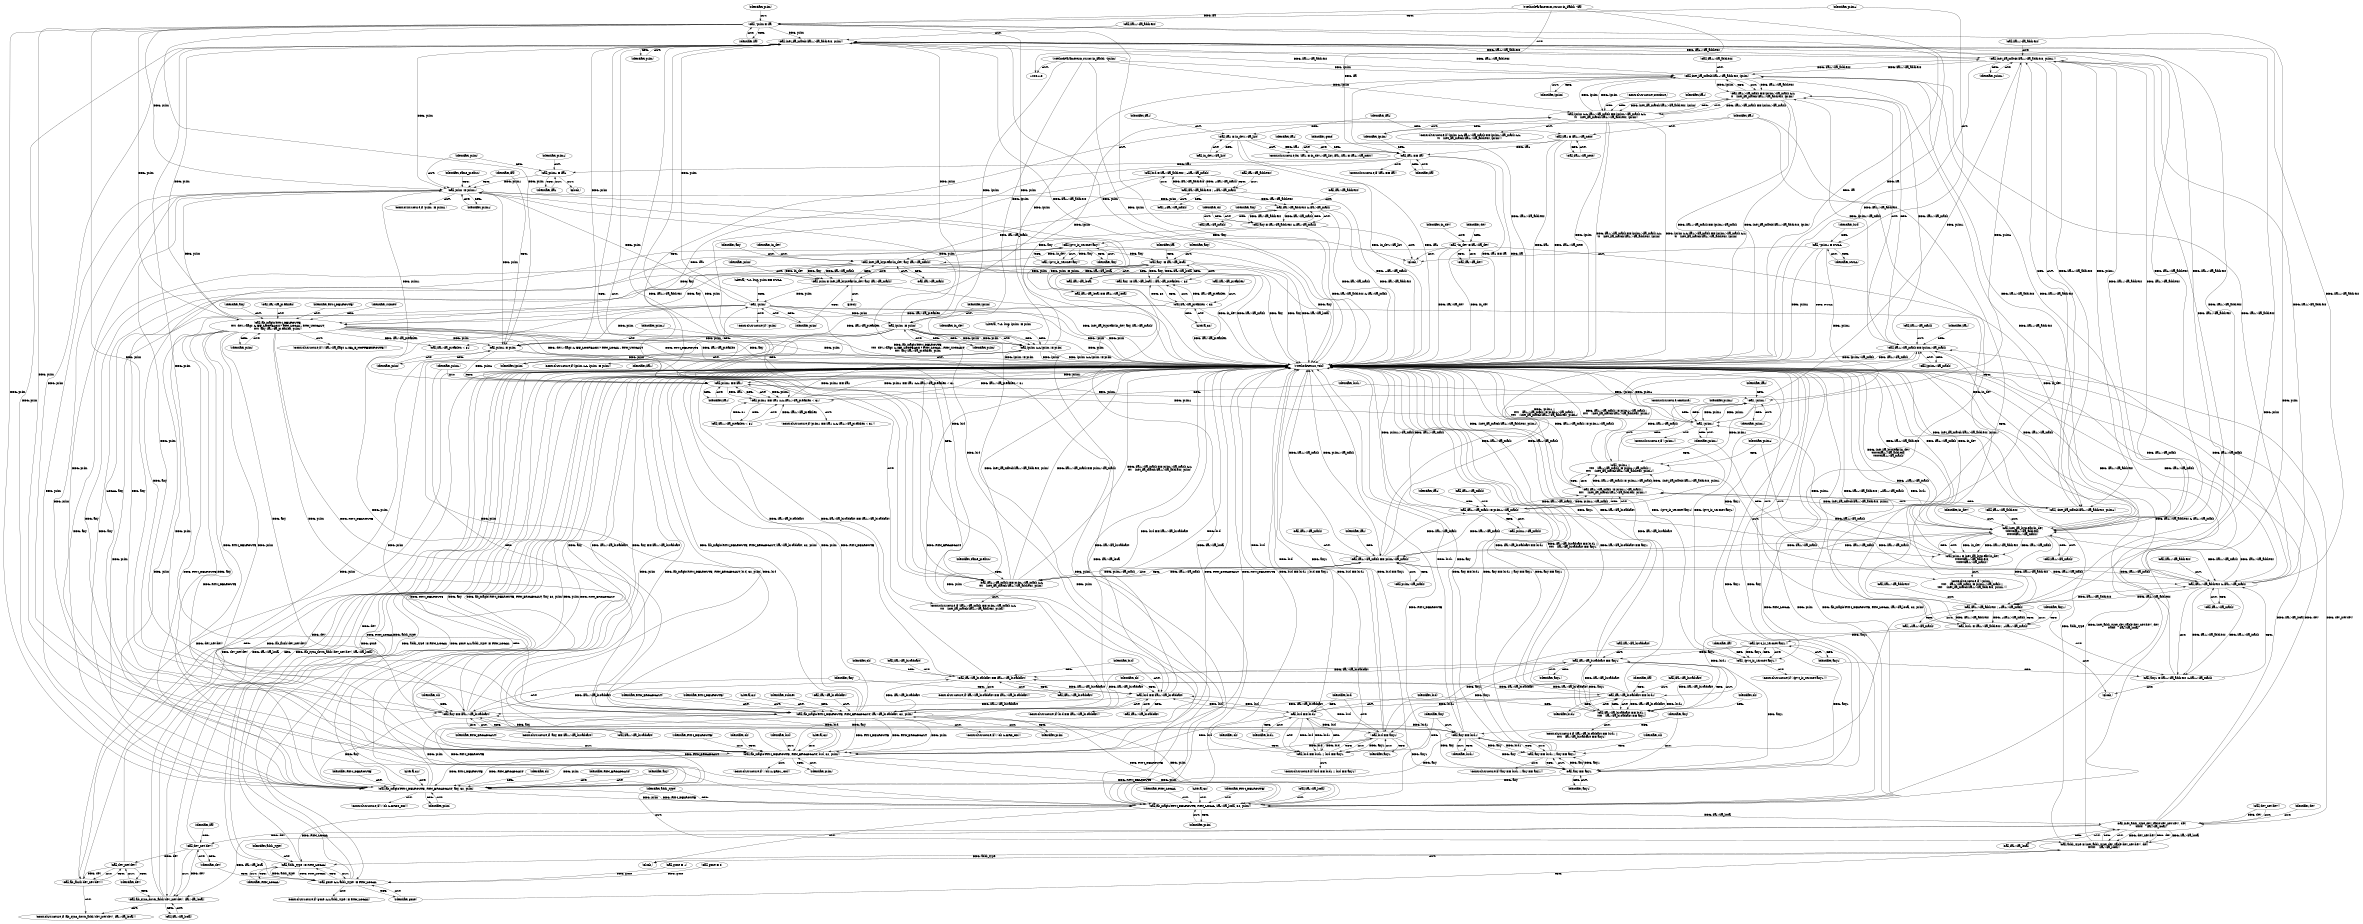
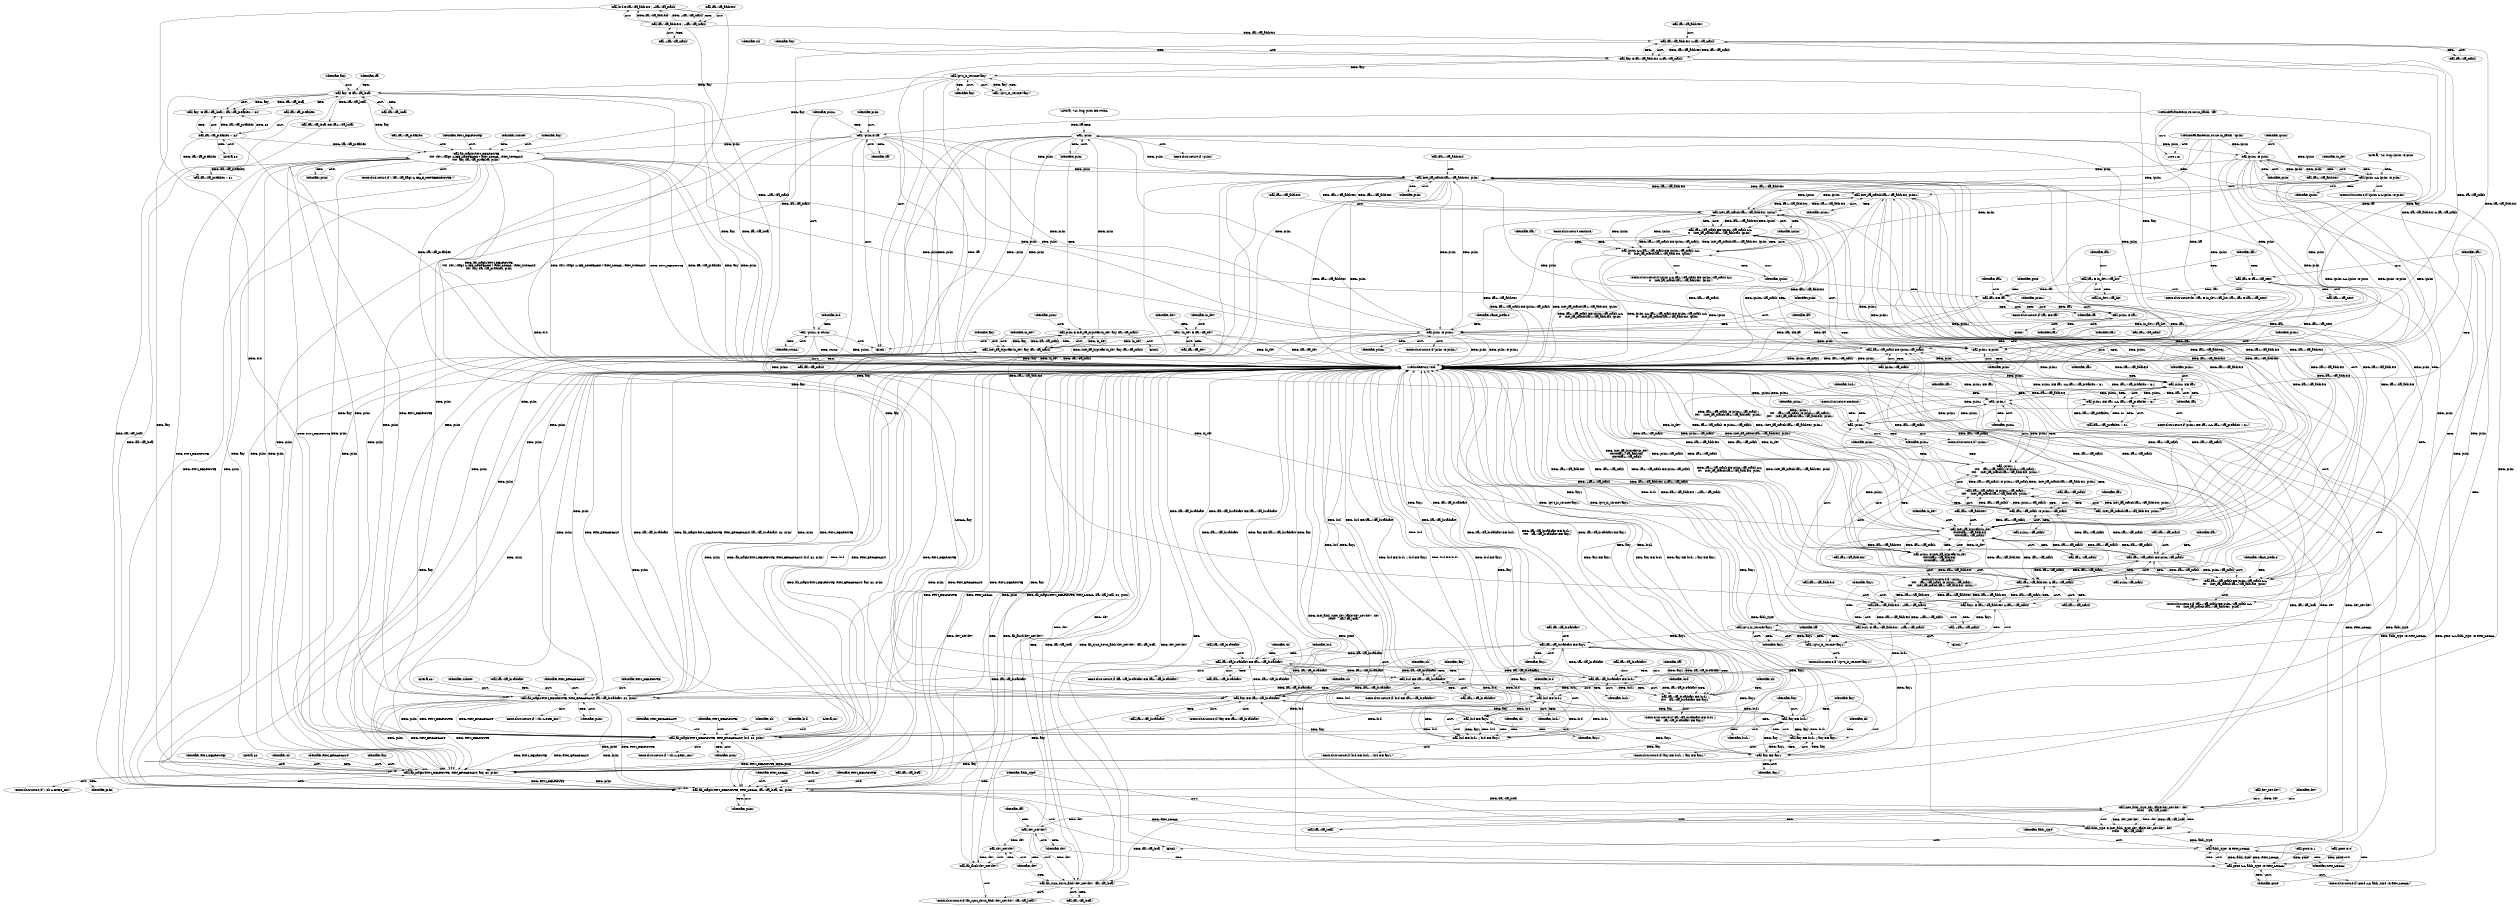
edge "(Call,prim != prim1)" -> "(Call,ifa->ifa_address & ifa->ifa_mask)": now "(Call,prim != prim1)" -> "(Call,inet_ifa_match(ifa1->ifa_address, prim))"
edge "(Call,~ifa1->ifa_mask)" -> "(Call,ipv4_is_zeronet(any1))": now "(Call,any1 = ifa1->ifa_address & ifa1->ifa_mask)" -> "(Call,ipv4_is_zeronet(any1))"
